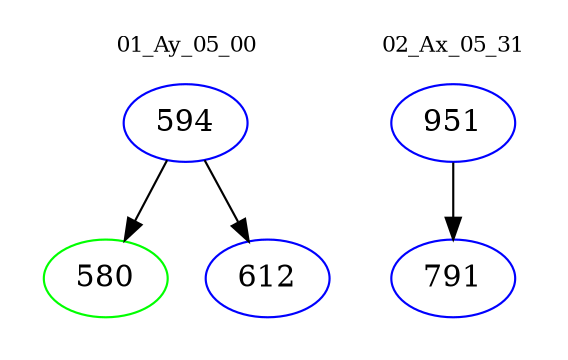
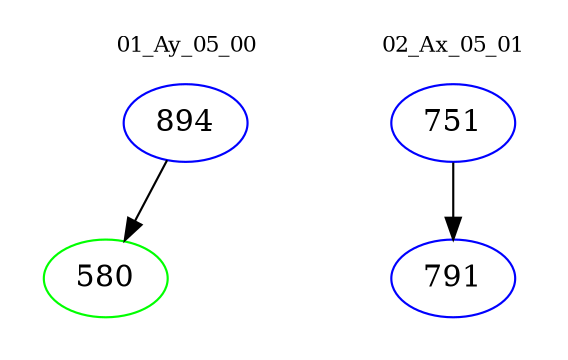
cluster "02_Ax_05_31": label "02_Ax_05_31" -> "02_Ax_05_01"
node "594": label "594" -> "894"
node "951": label "951" -> "751"
node "612": removed
